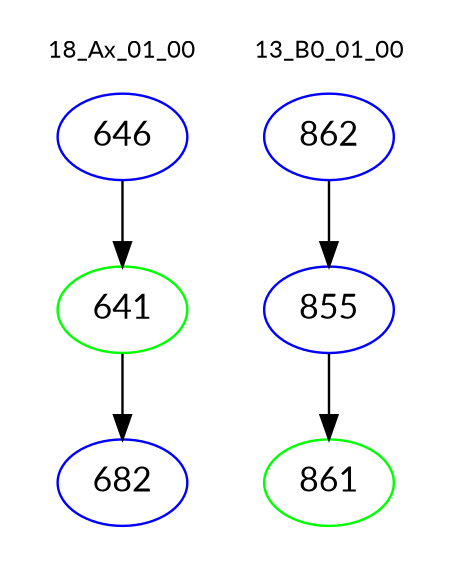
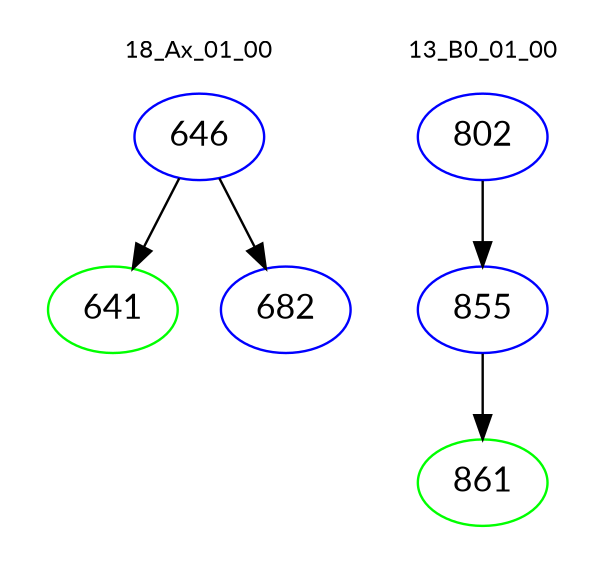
node "862": label "862" -> "802"
edge "641" -> "682": now "646" -> "682"
